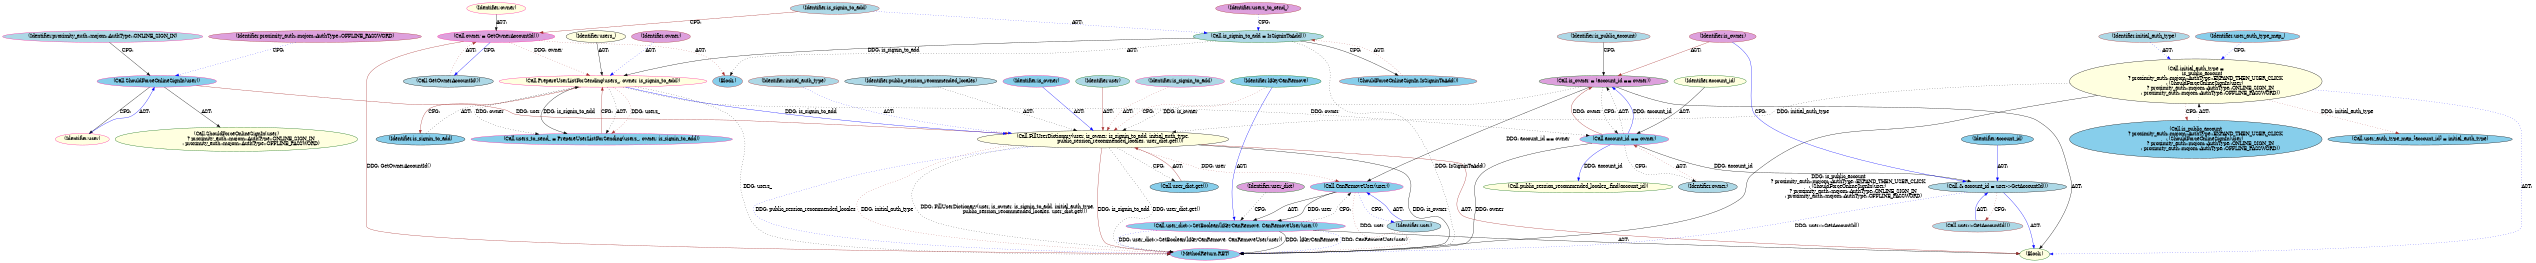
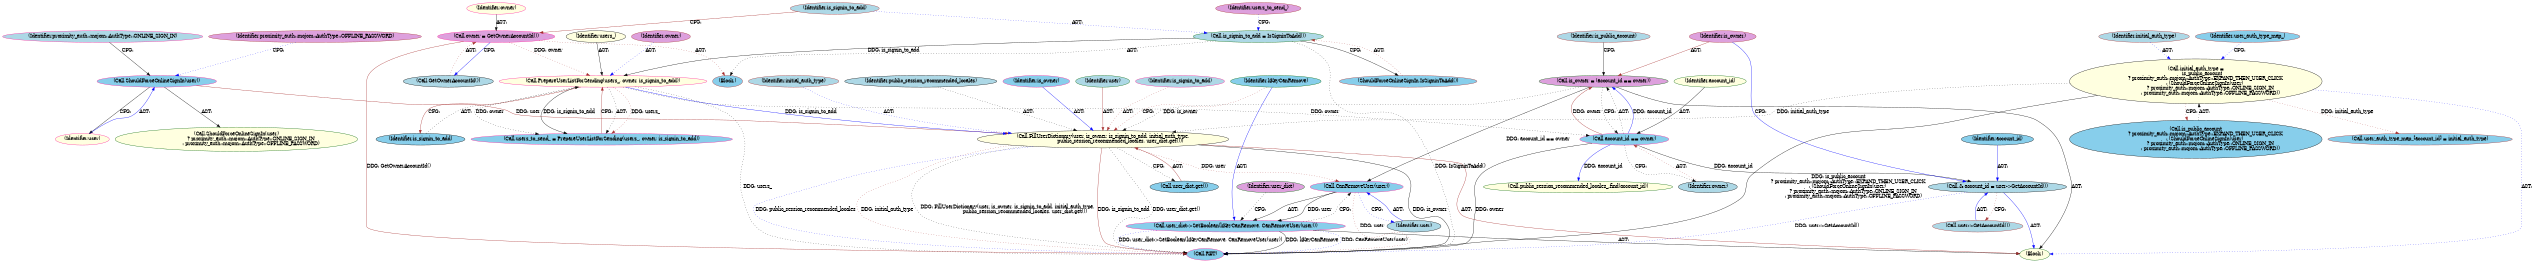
node "(Call,user_auth_type_map_[account_id] = initial_auth_type)": color black -> brown
node "(MethodReturn,RET)": label "(MethodReturn,RET)" -> "(Call,RET)"
